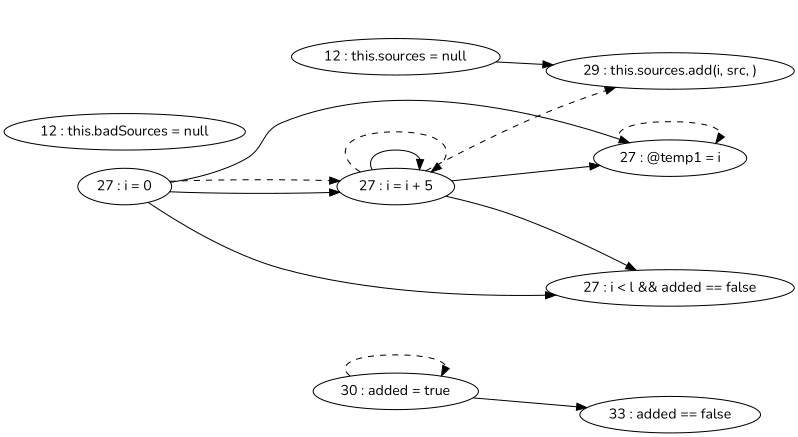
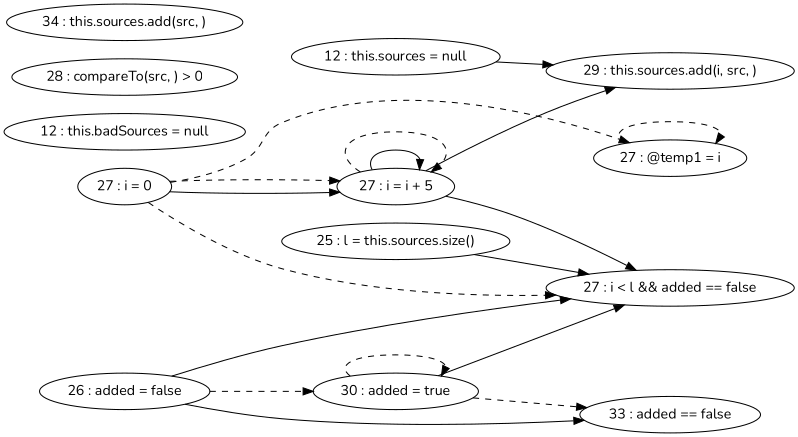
node "34 : this.sources.add(src, )": added
node "28 : compareTo(src, ) > 0": added
edge "27 : i = 0" -> "27 : @temp1 = i": style solid -> dashed
edge "27 : i = i + 5" -> "29 : this.sources.add(i, src, )": style dashed -> solid
edge "27 : i = i + 5" -> "27 : @temp1 = i": removed
node "25 : l = this.sources.size()": added
edge "27 : i = 0" -> "27 : i < l && added == false": style solid -> dashed
edge "30 : added = true" -> "27 : i < l && added == false": added
node "26 : added = false": added
edge "30 : added = true" -> "33 : added == false": style solid -> dashed
